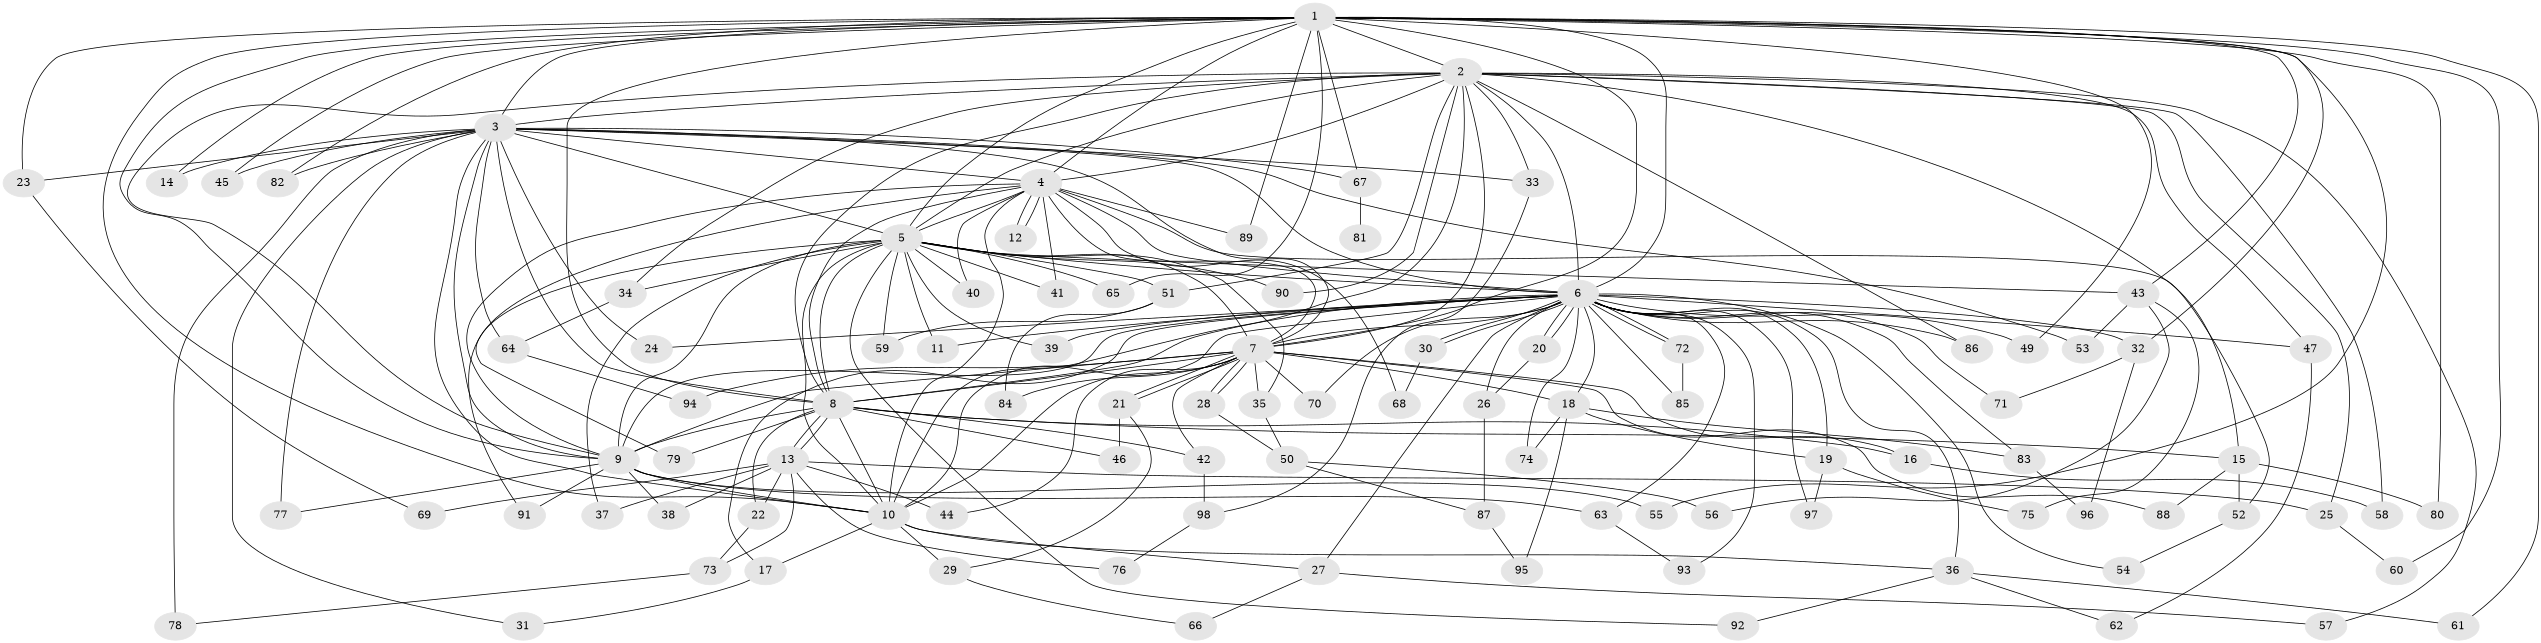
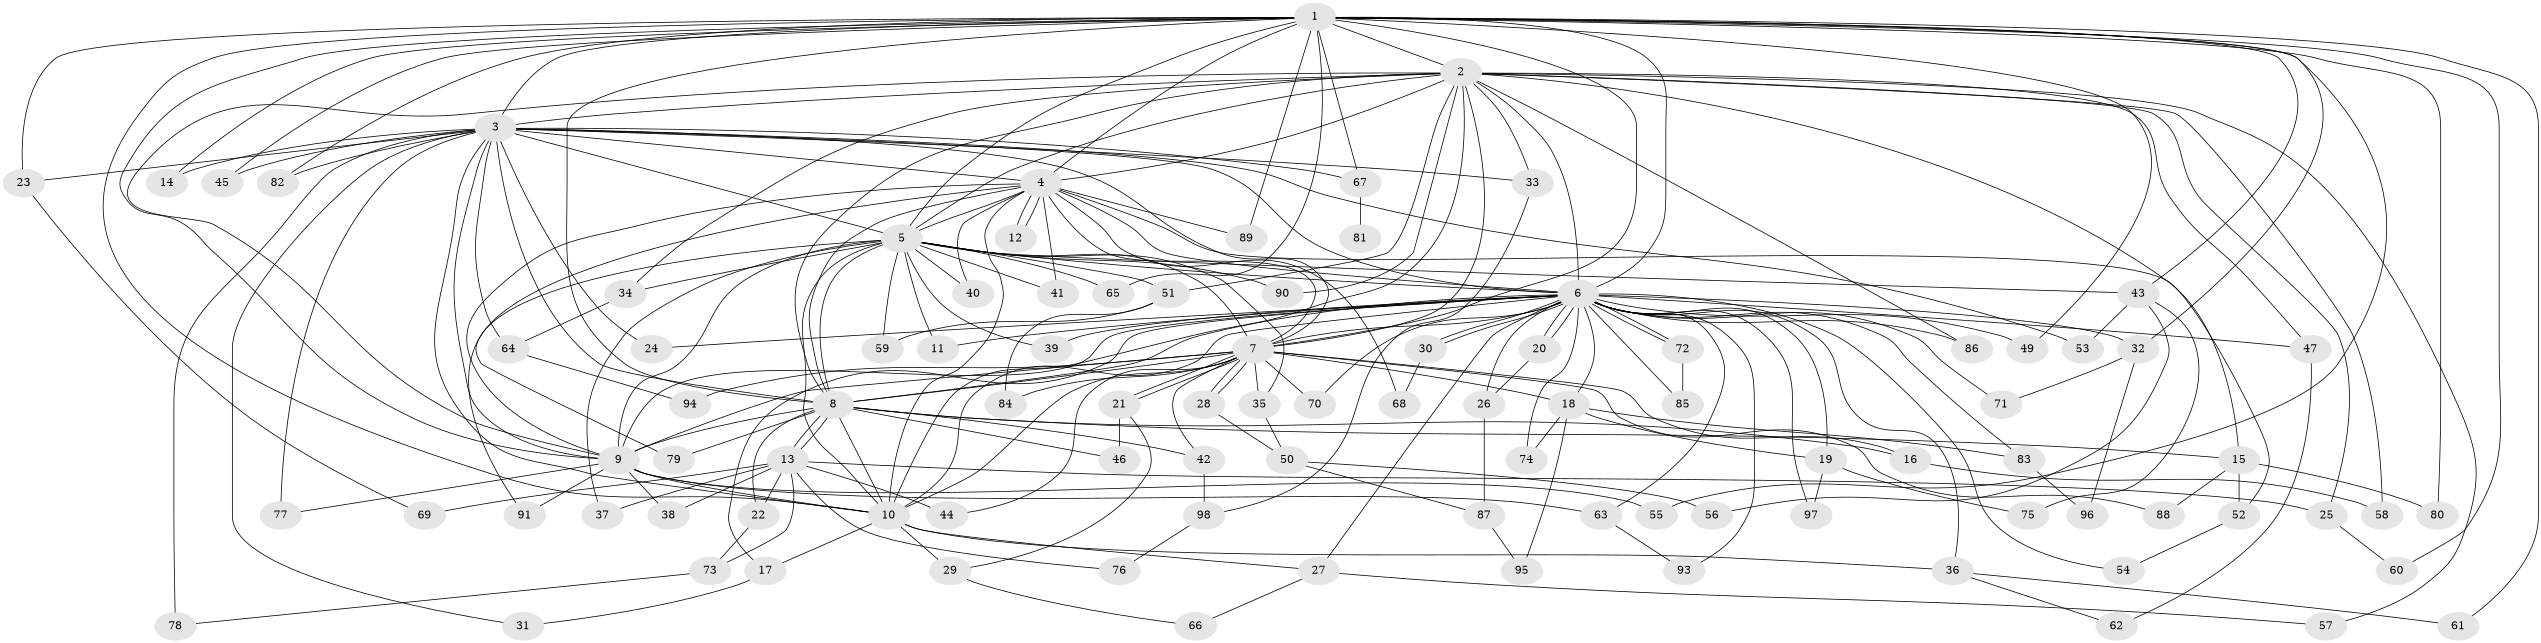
node "92": removed
